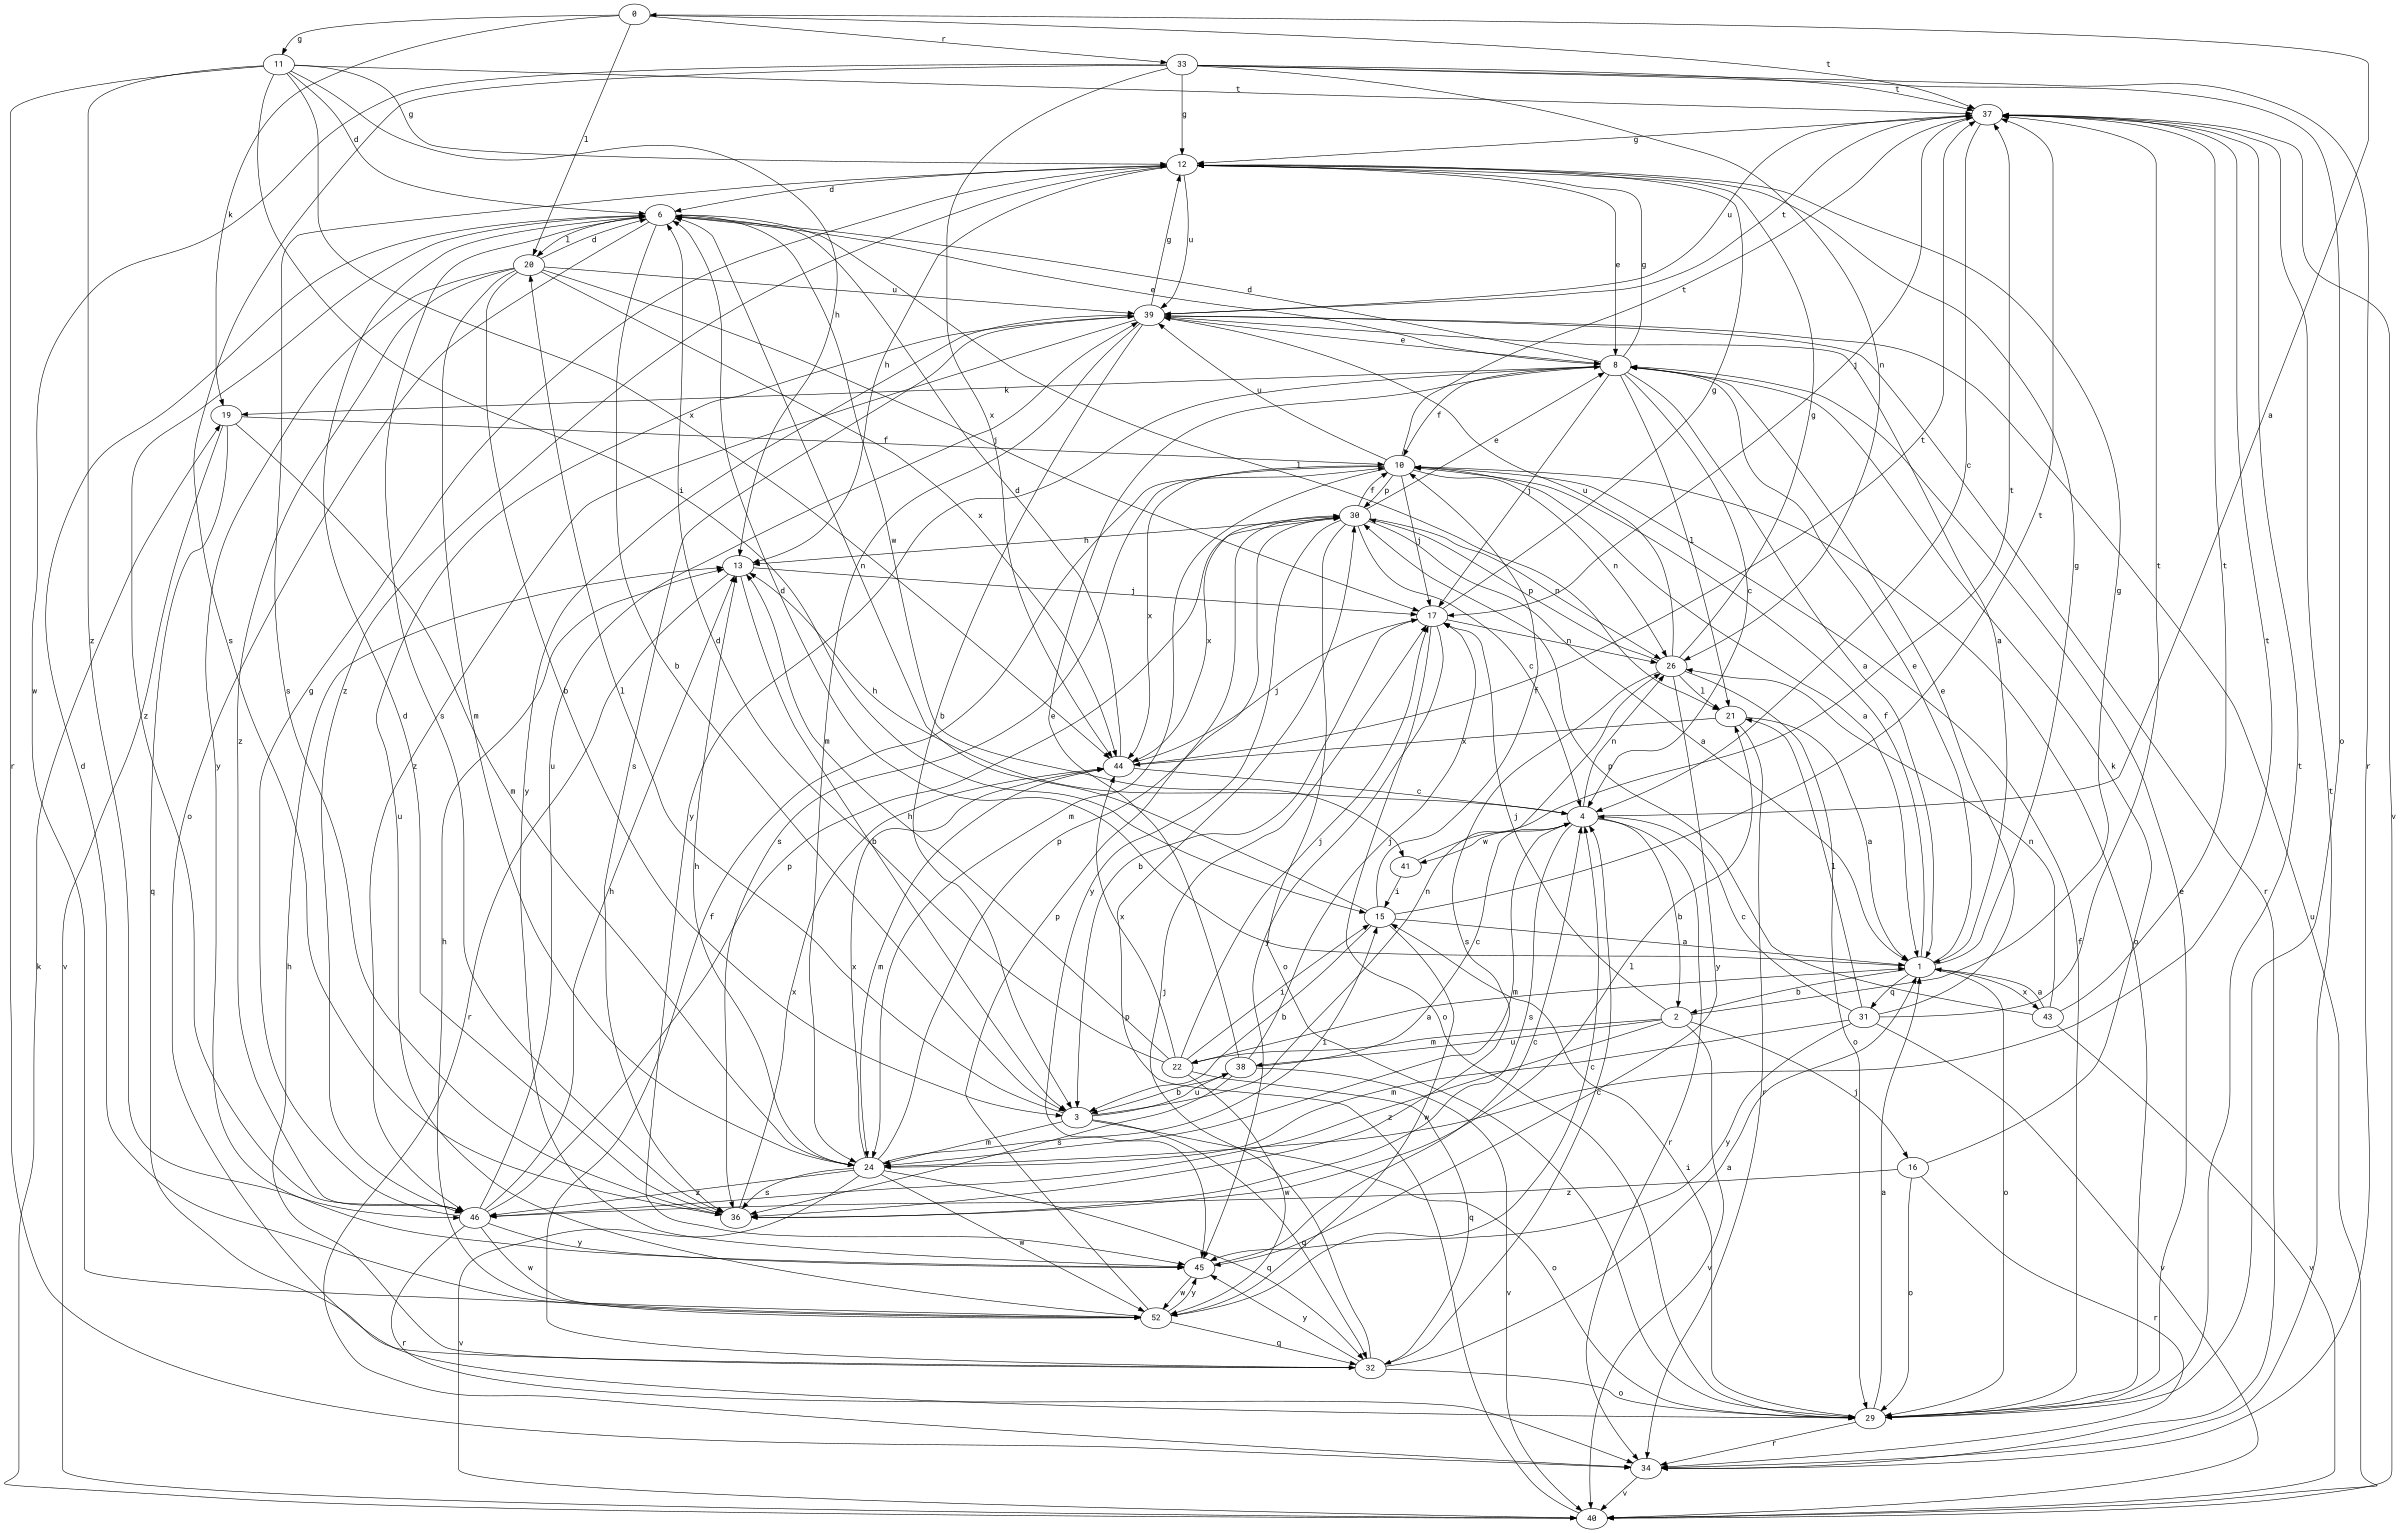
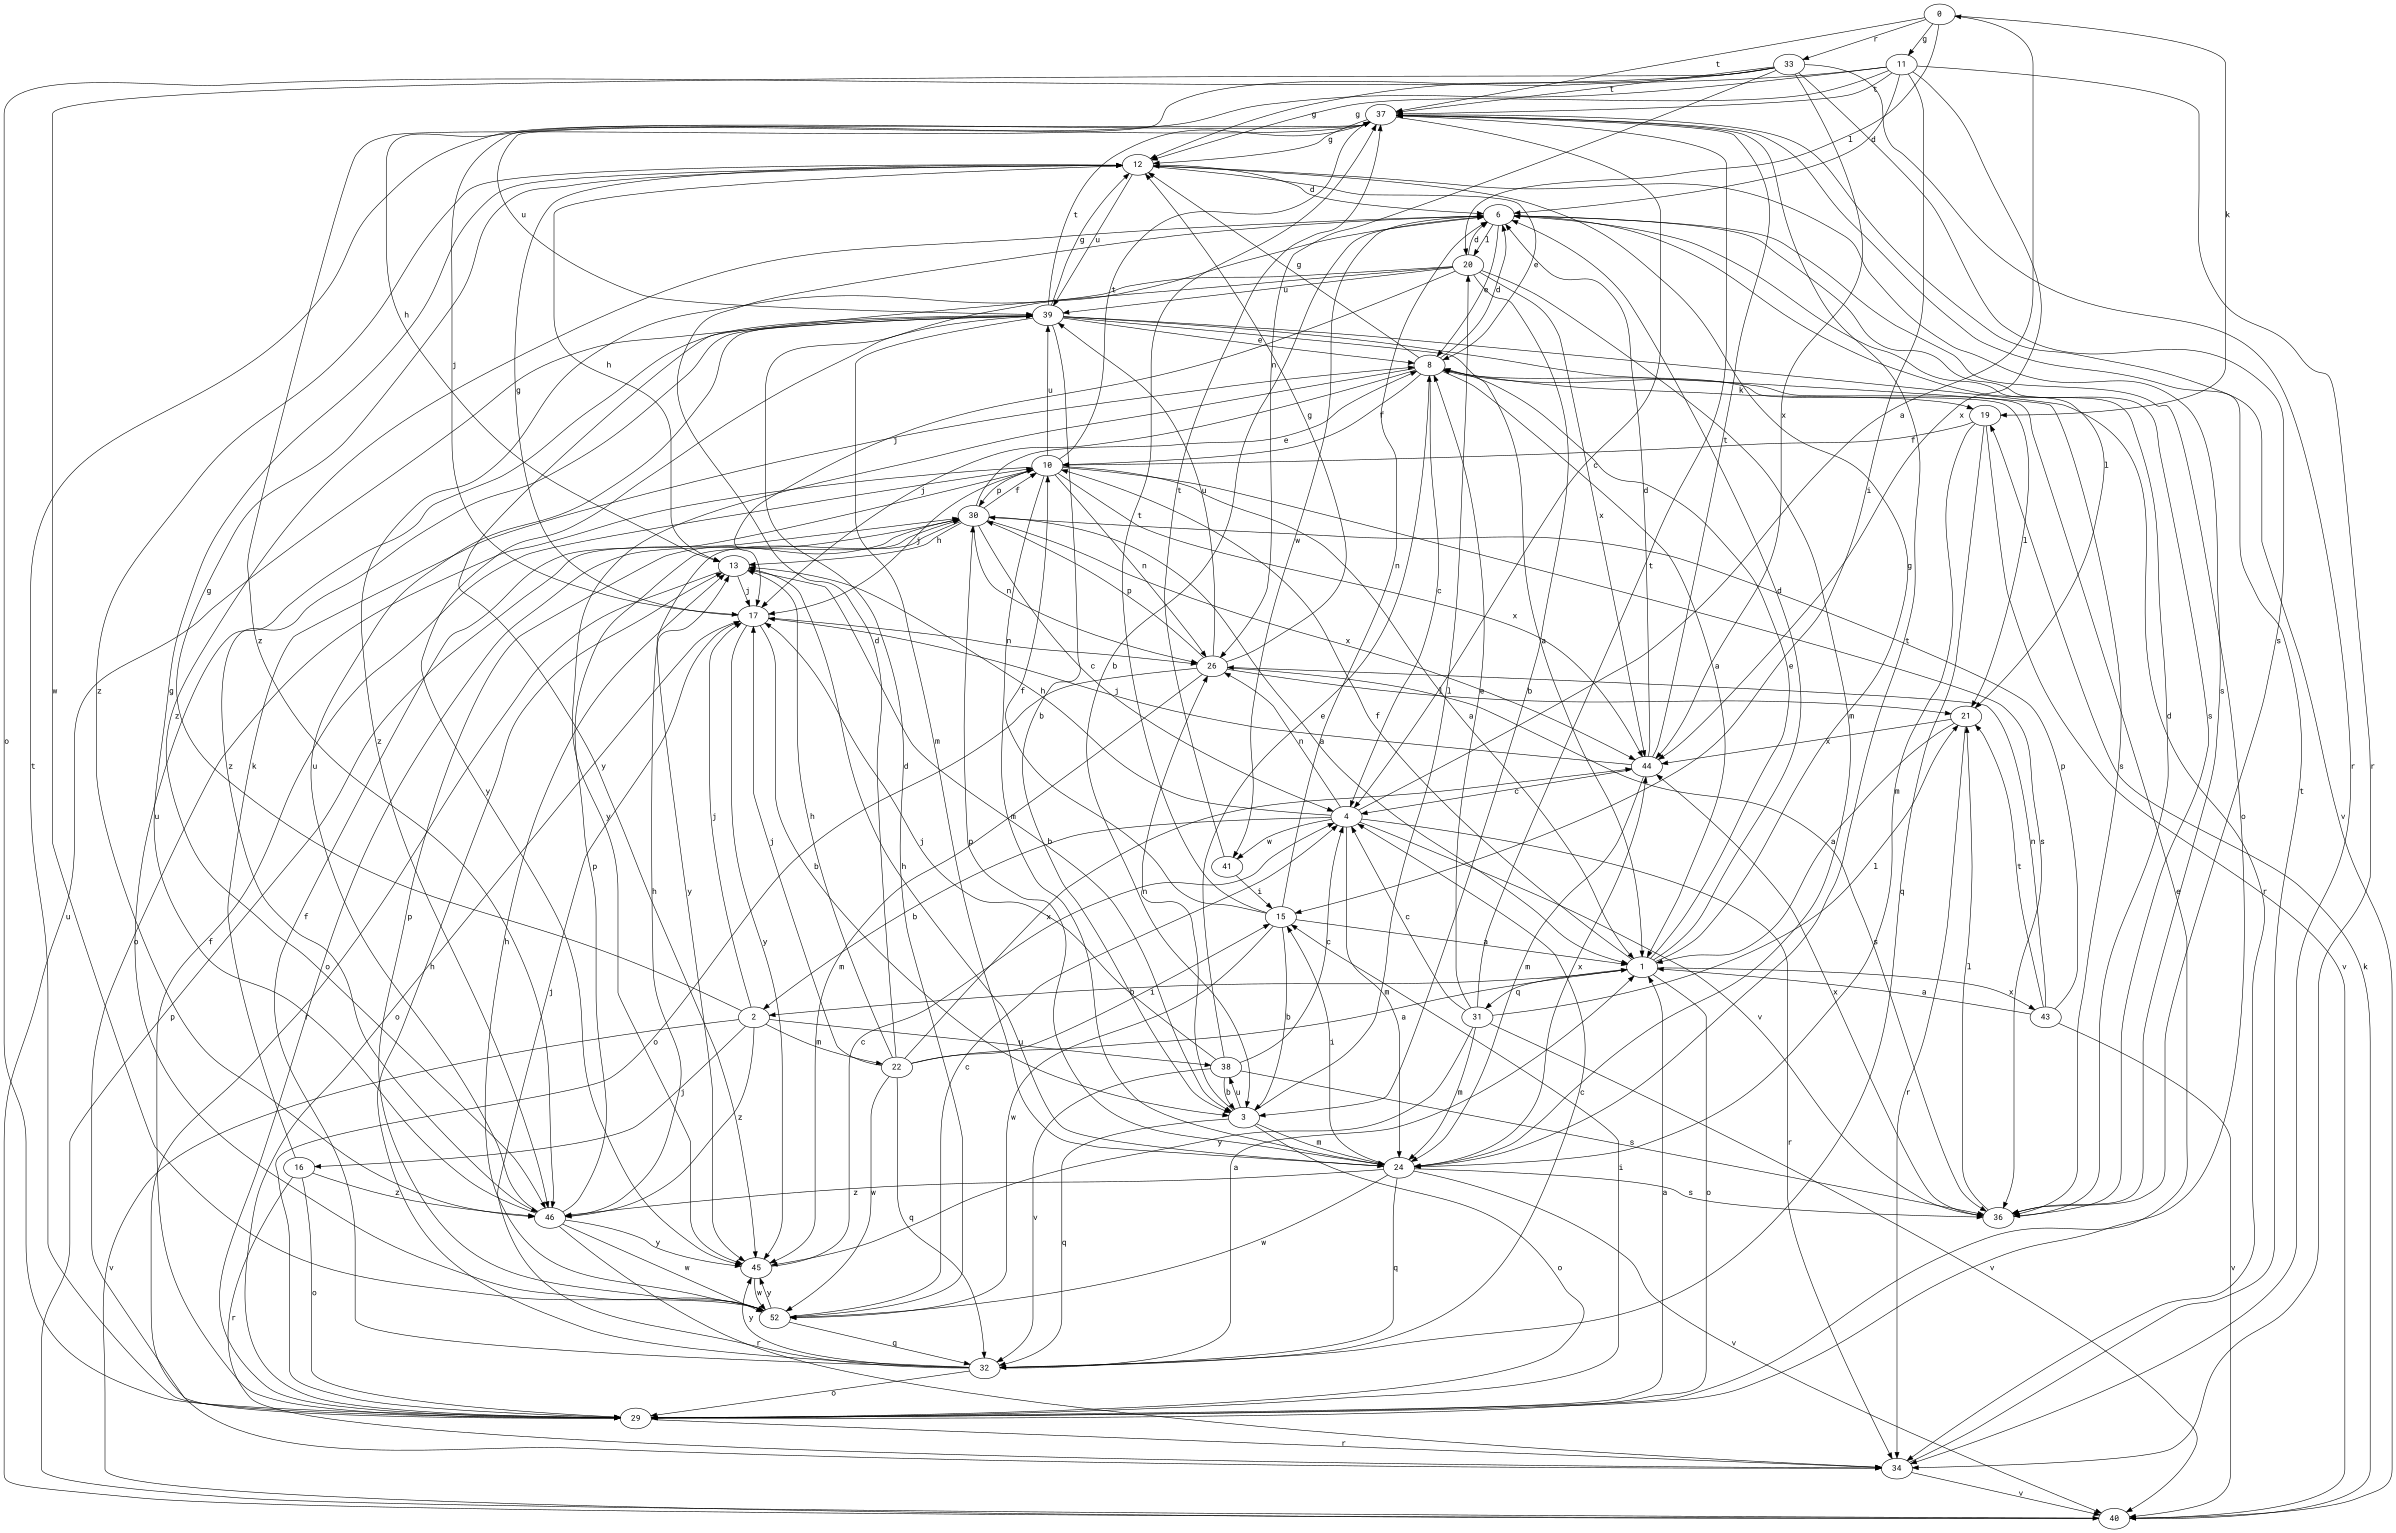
edge "43" -> "37": now "43" -> "21"
edge "26" -> "45": label "y" -> "m"
edge "4" -> "36": label "s" -> "v"
edge "38" -> "40": now "38" -> "32"
